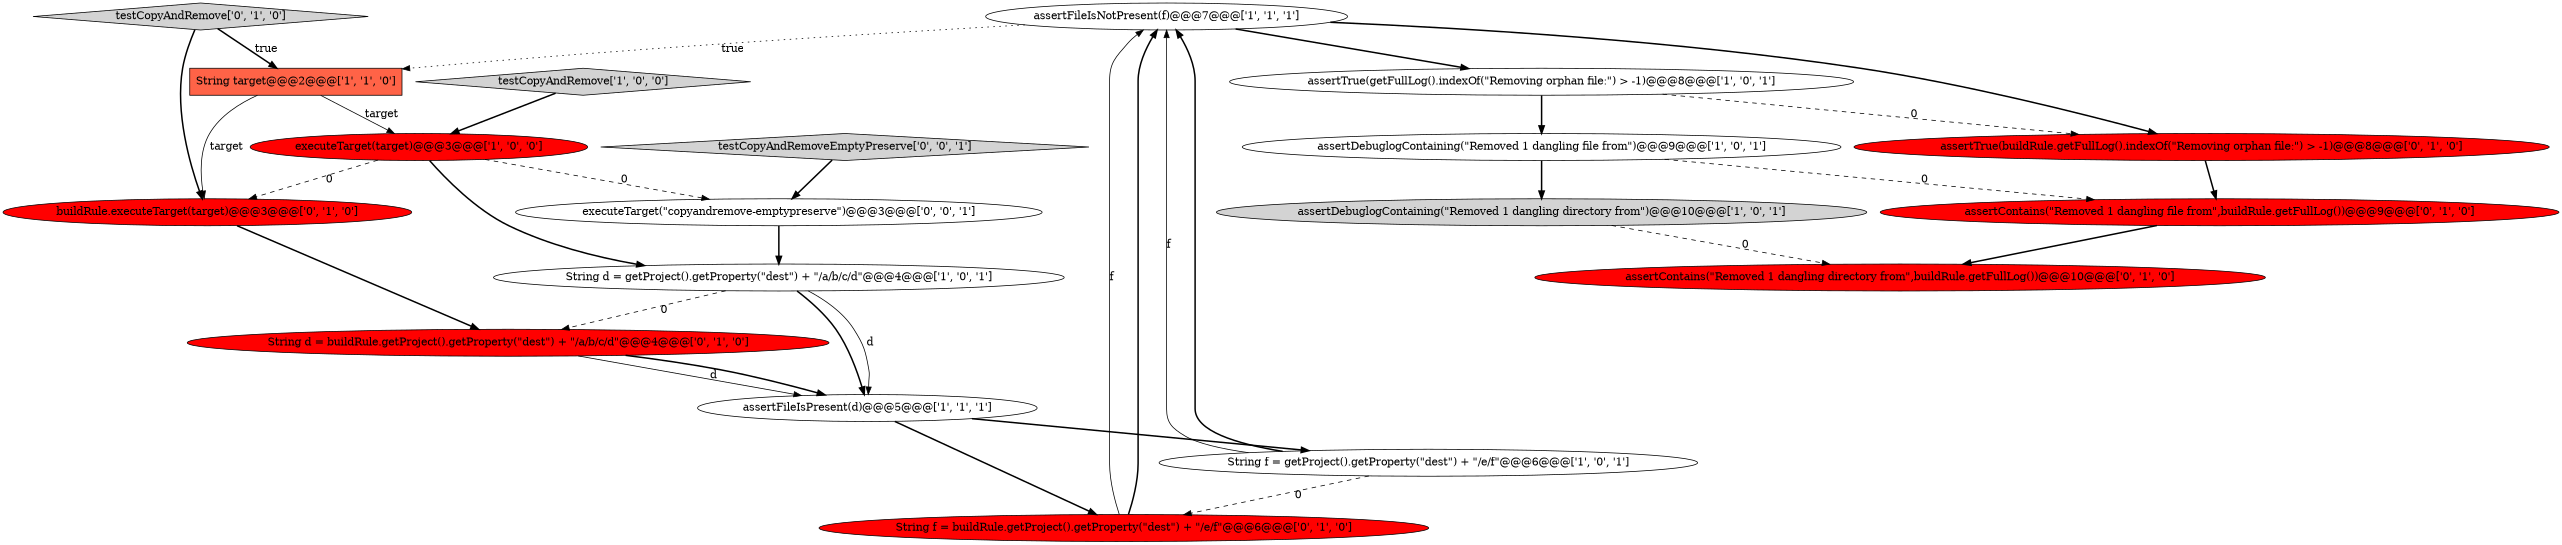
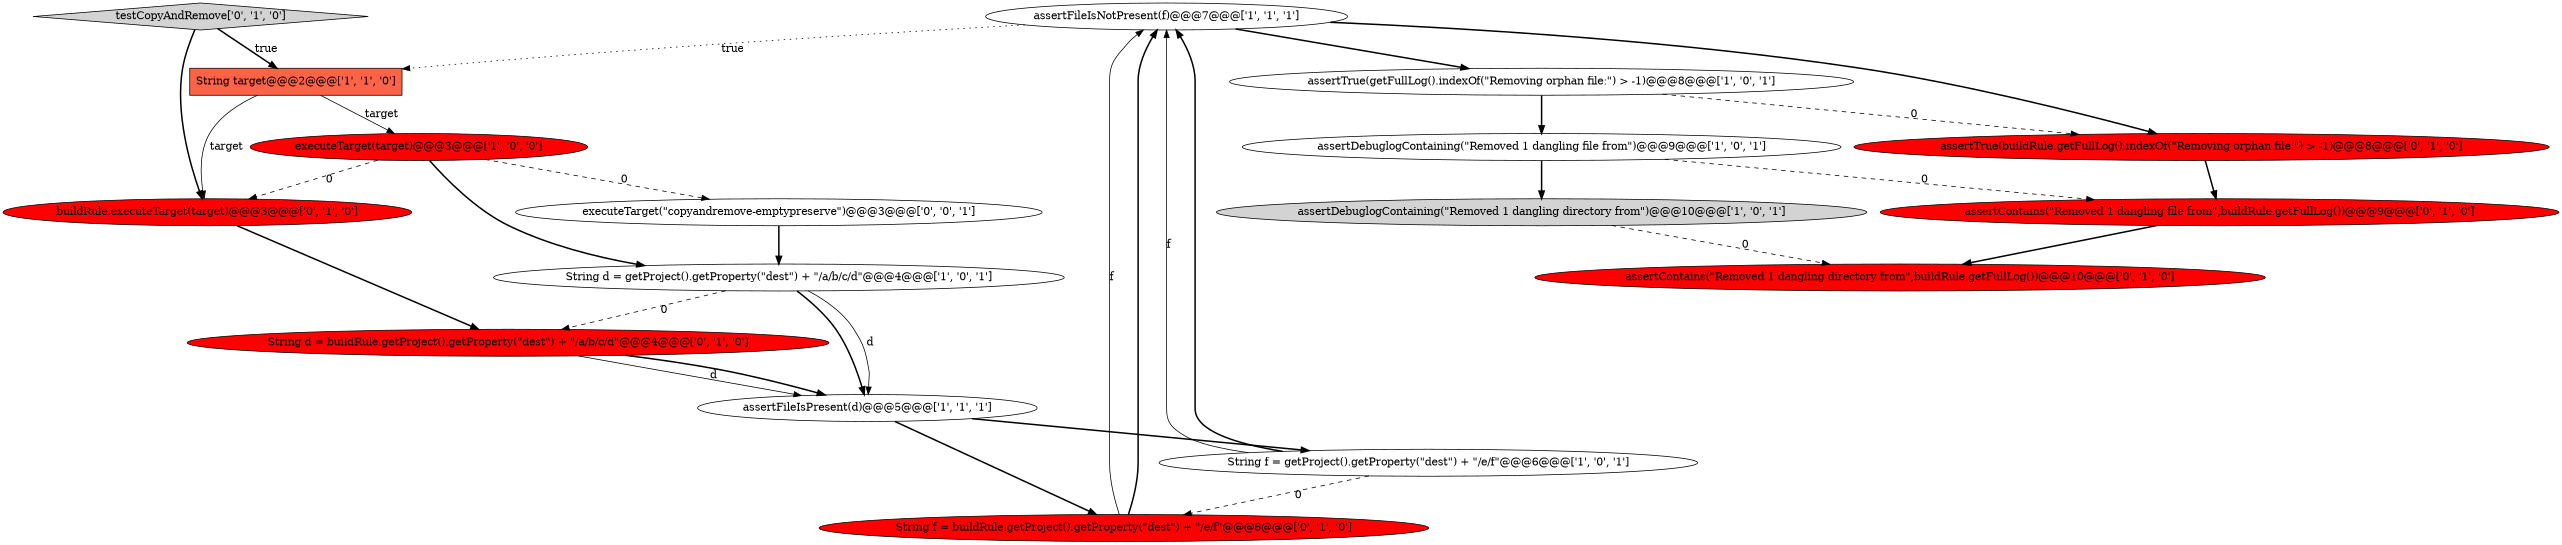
node "testCopyAndRemove['1', '0', '0']": removed
node "testCopyAndRemoveEmptyPreserve['0', '0', '1']": removed
